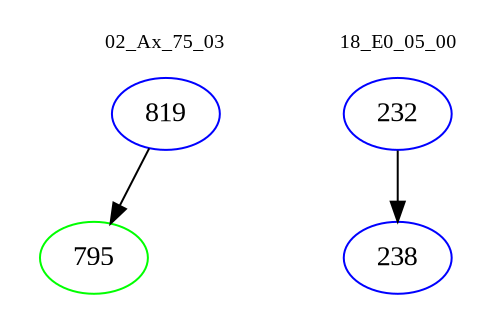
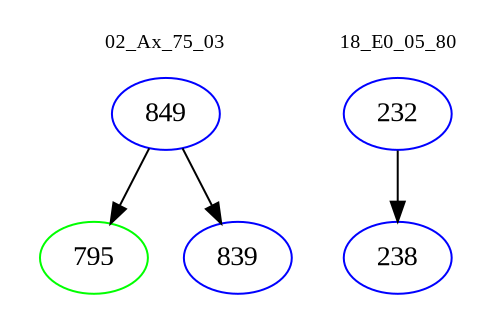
cluster "18_E0_05_00": label "18_E0_05_00" -> "18_E0_05_80"
node "819": label "819" -> "849"
node "839": added
